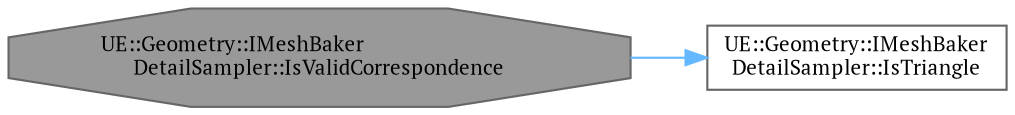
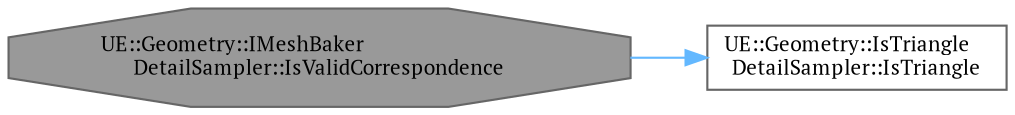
node "UE::Geometry::IMeshBaker DetailSampler::IsTriangle": label "UE::Geometry::IMeshBaker DetailSampler::IsTriangle" -> "UE::Geometry::IsTriangle DetailSampler::IsTriangle"
